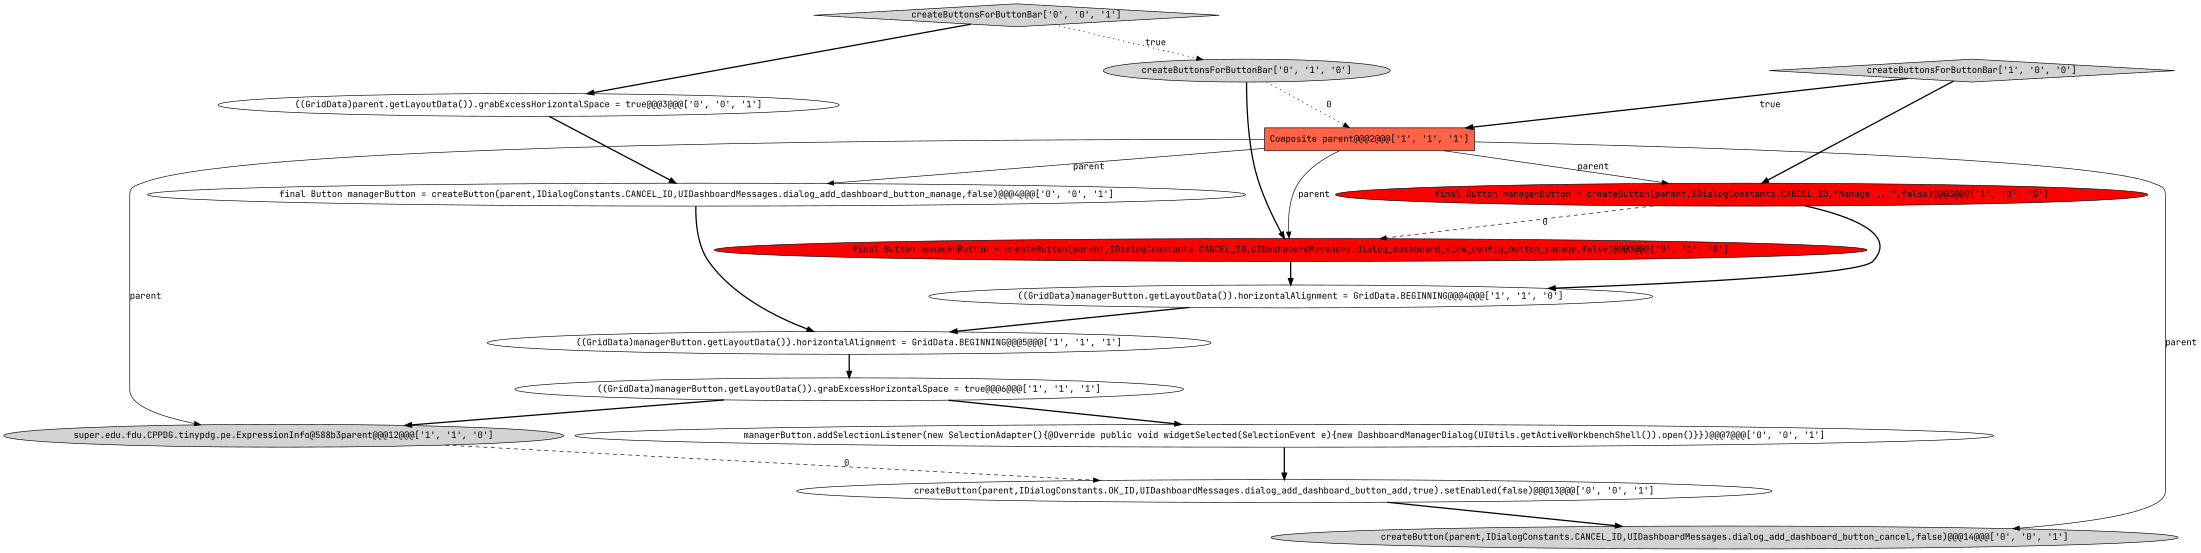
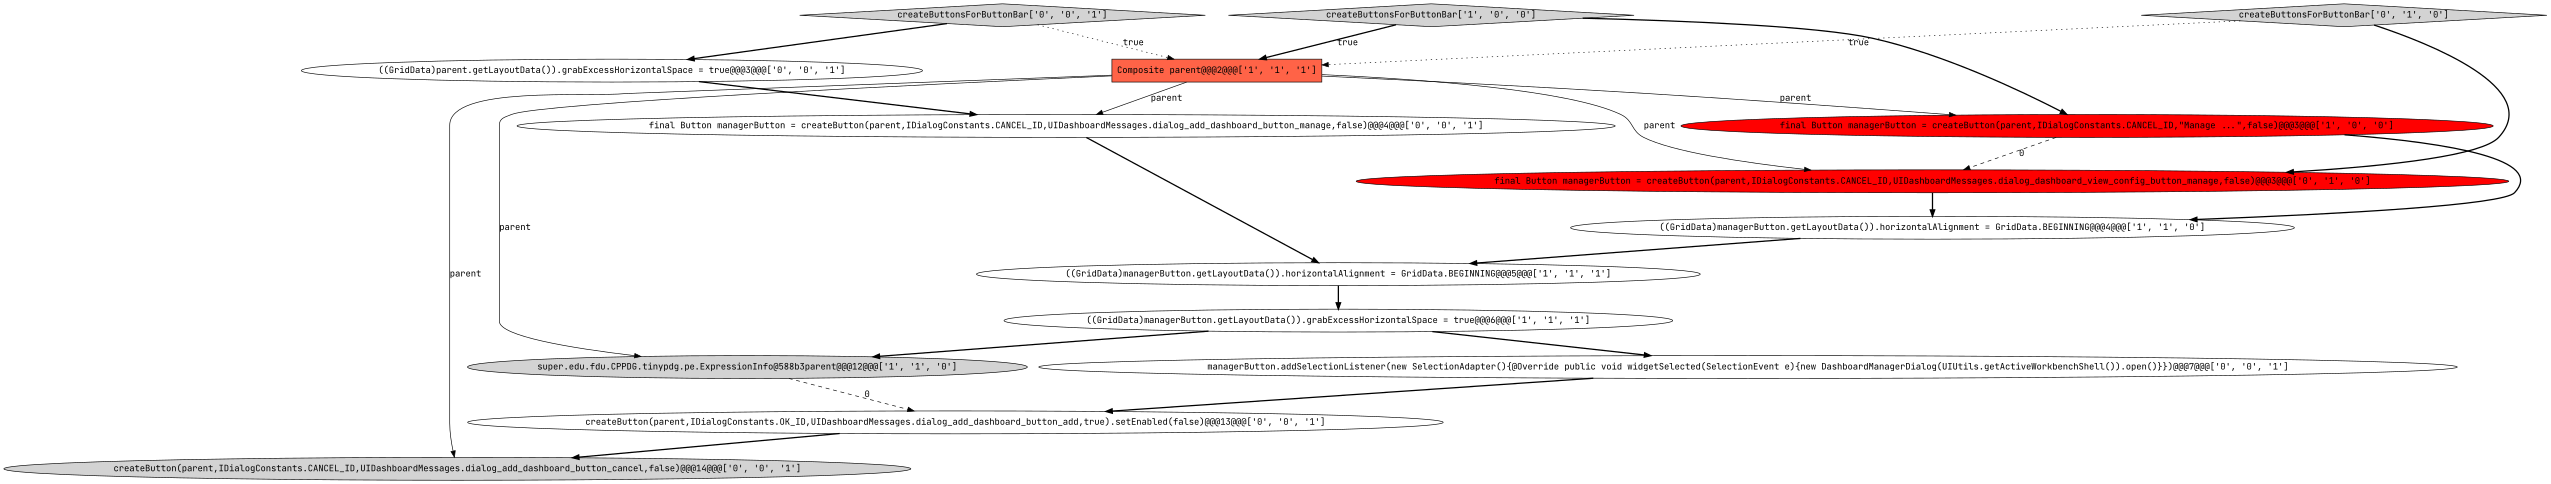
edge "createButtonsForButtonBar['0', '0', '1']" -> "createButtonsForButtonBar['0', '1', '0']": now "createButtonsForButtonBar['0', '0', '1']" -> "Composite parent@@@2@@@['1', '1', '1']"
node "createButtonsForButtonBar['0', '1', '0']": shape ellipse -> diamond
edge "createButtonsForButtonBar['0', '1', '0']" -> "Composite parent@@@2@@@['1', '1', '1']": label "0" -> "true"
